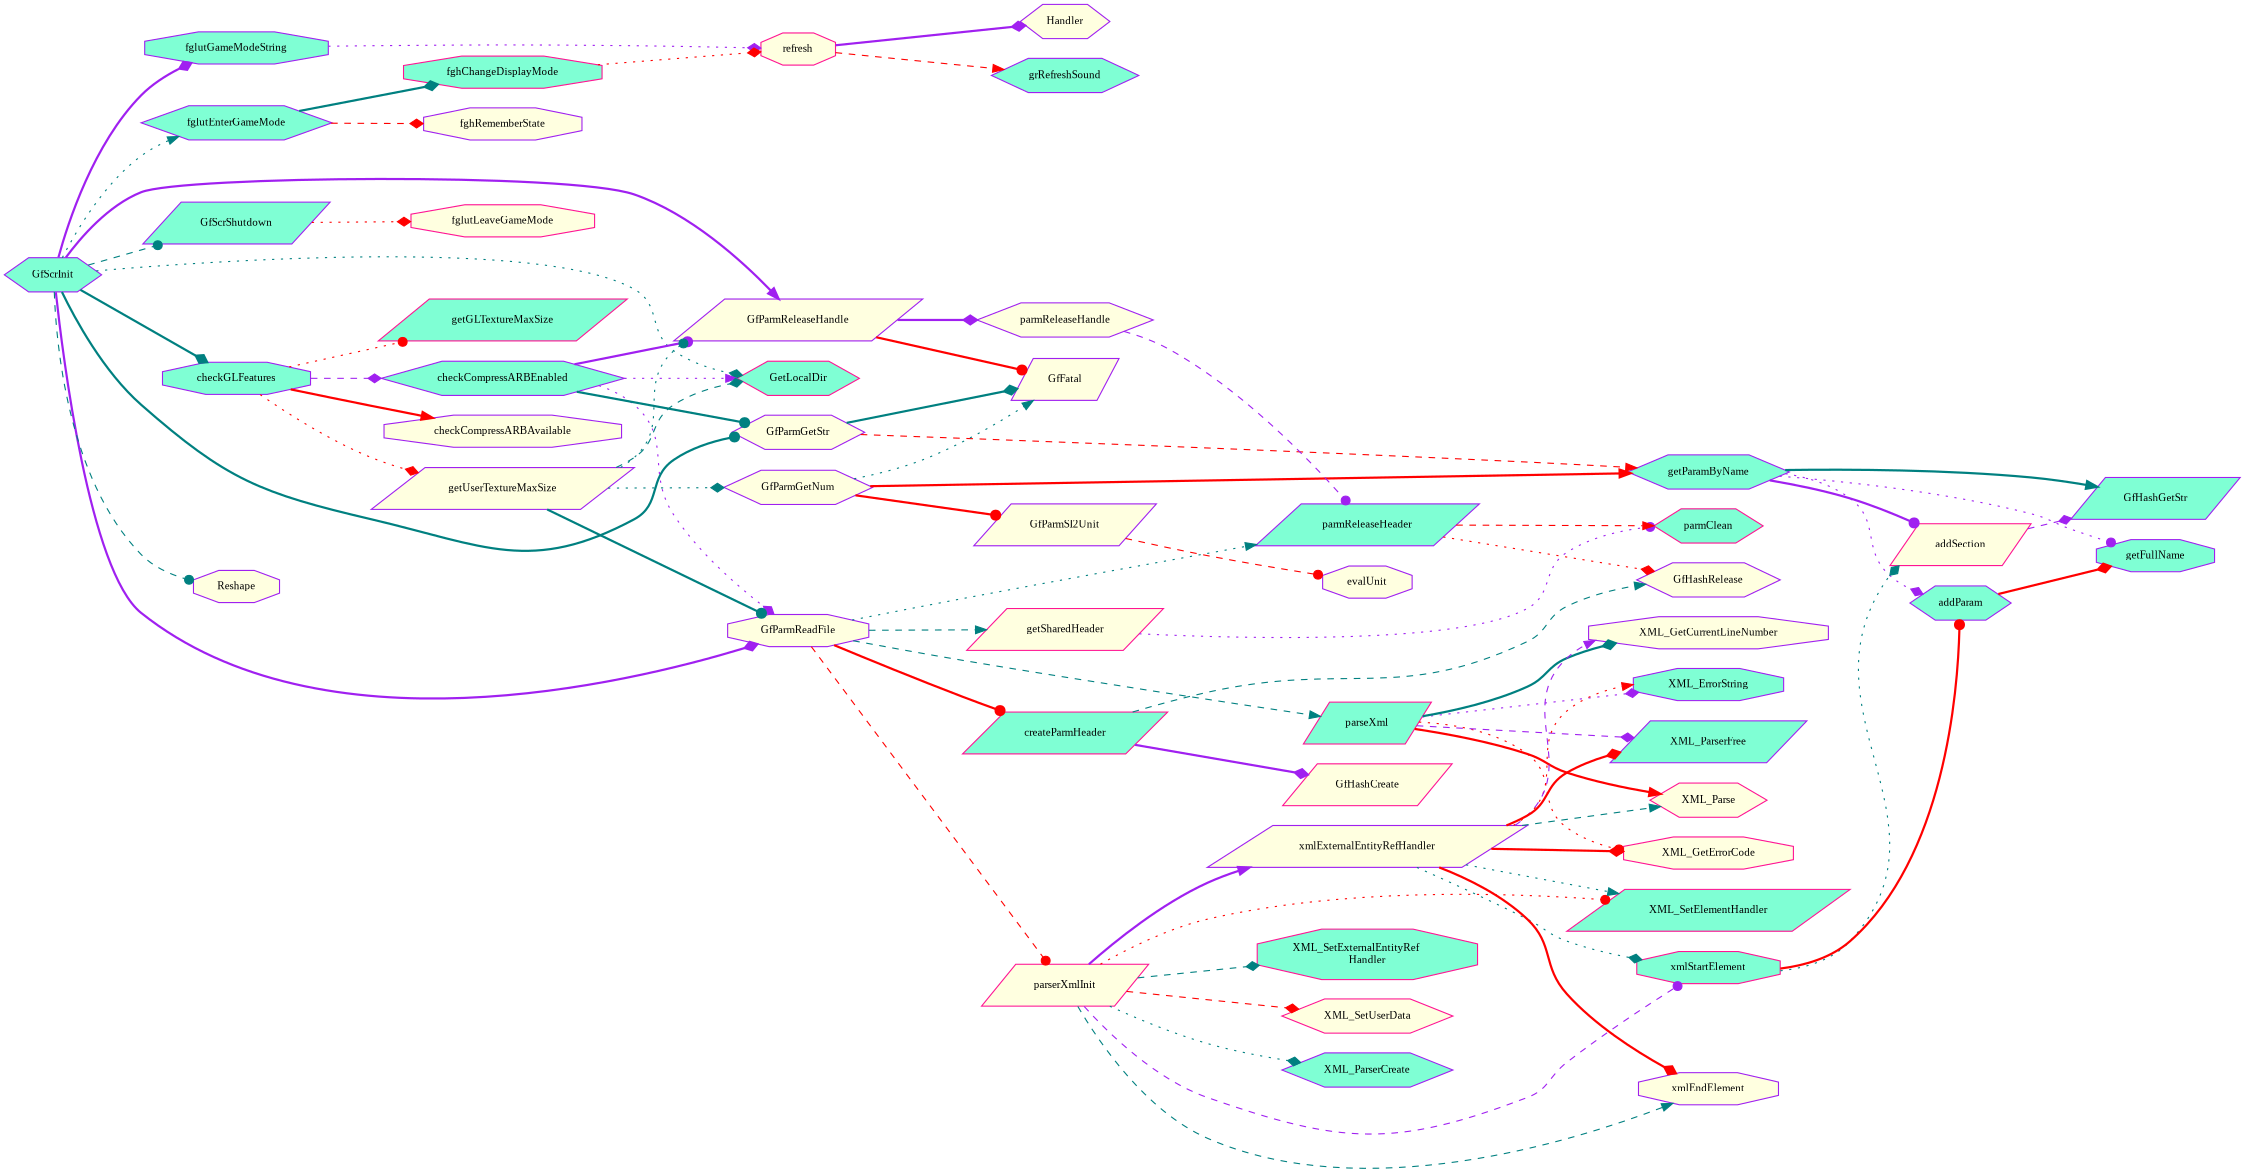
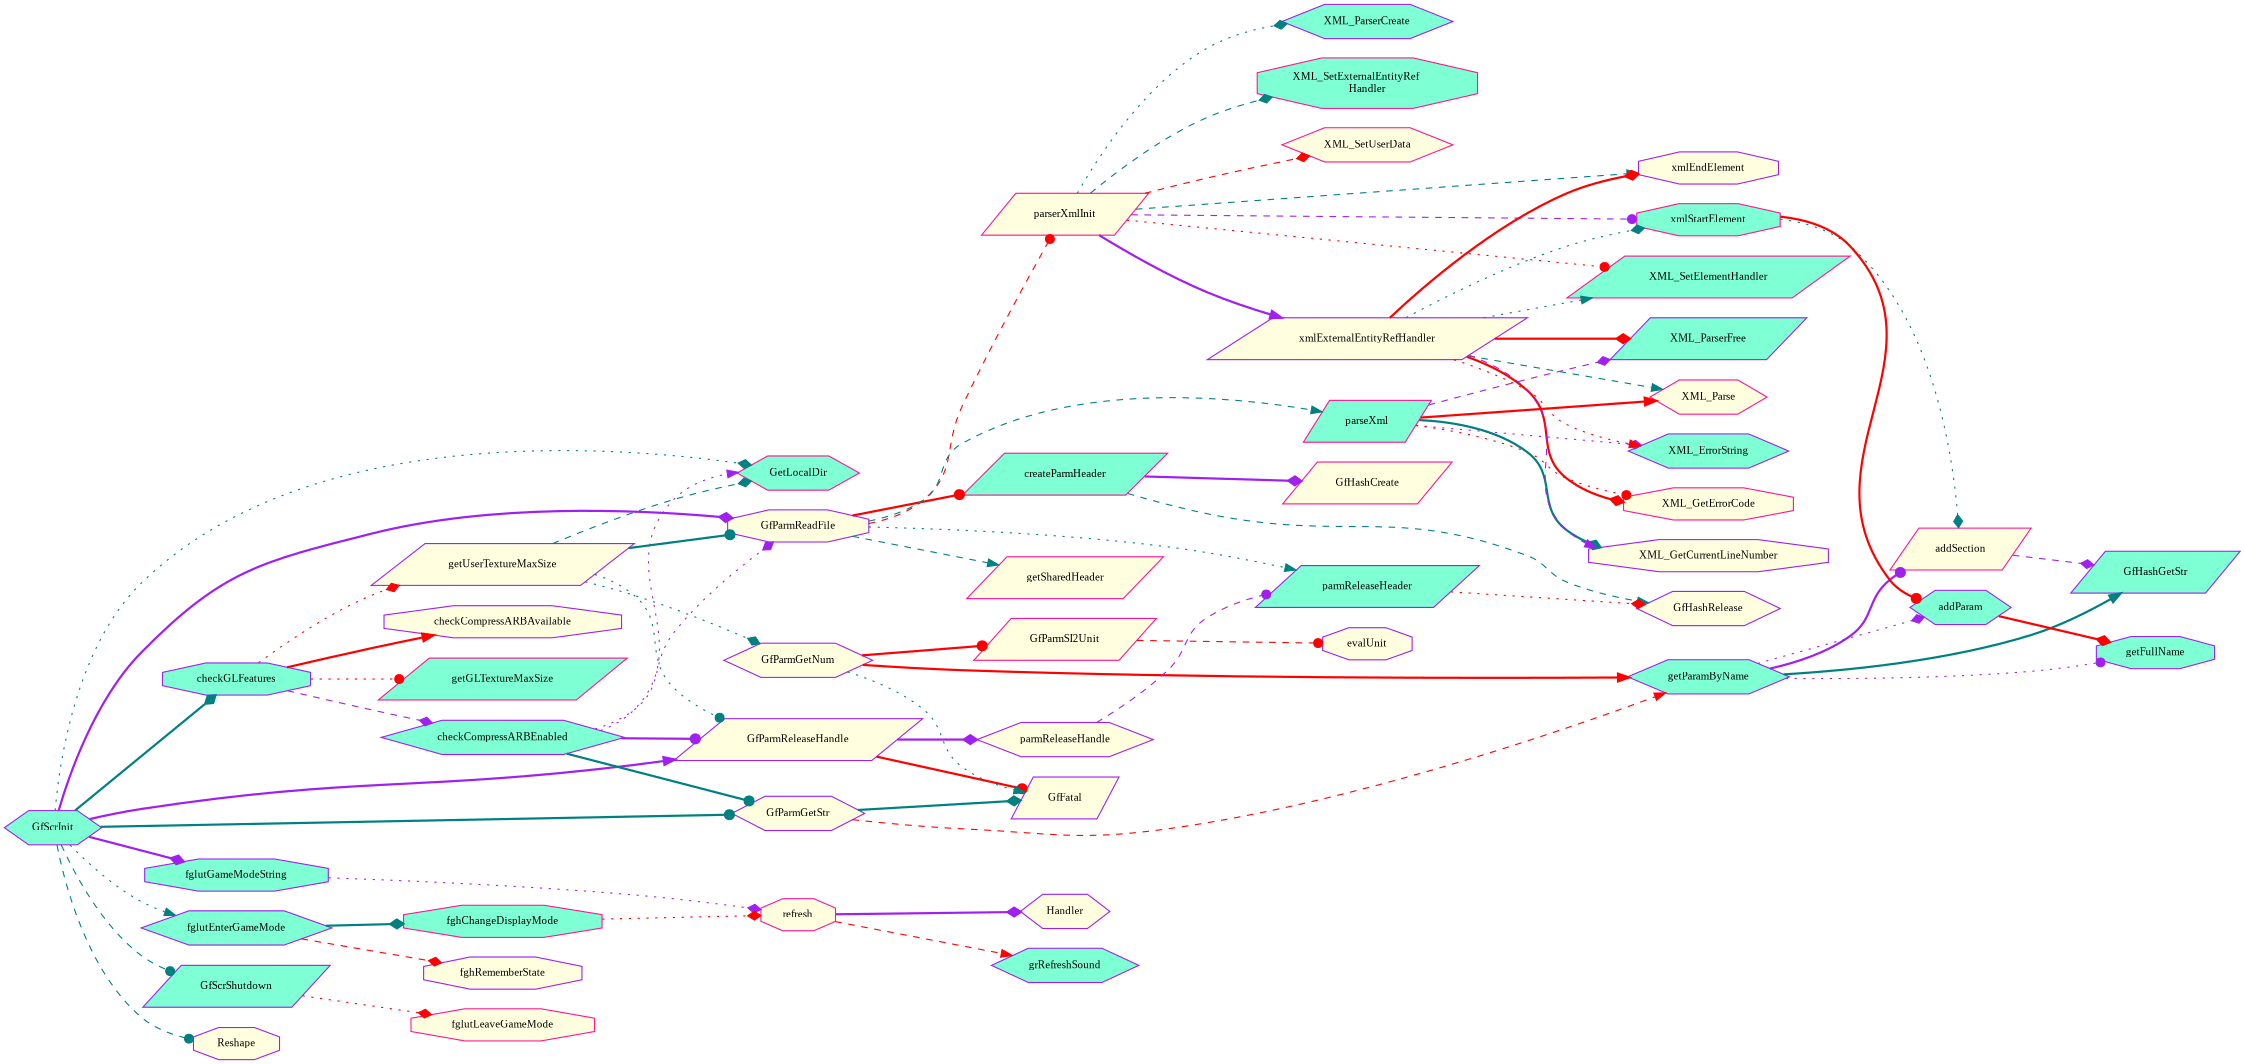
node "GfParmSI2Unit": color purple -> deeppink
node "parmClean": removed
node "XML_ErrorString": shape octagon -> hexagon
